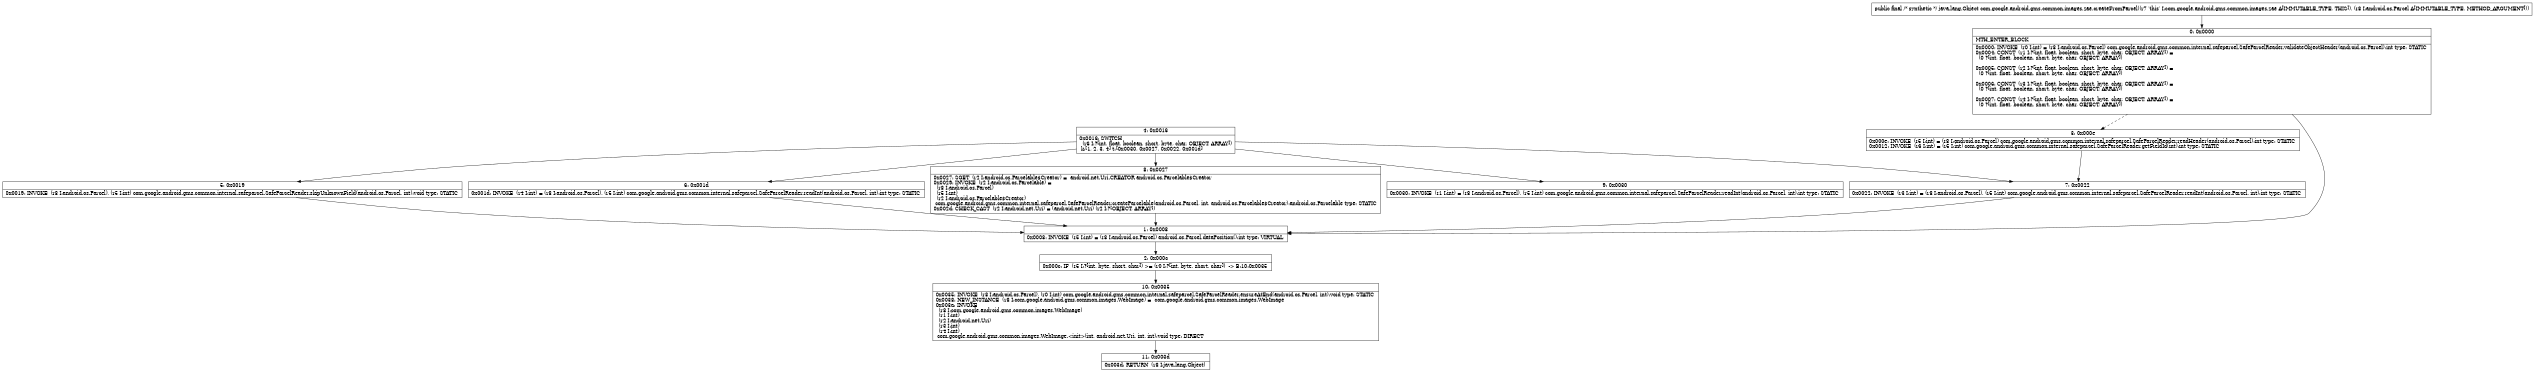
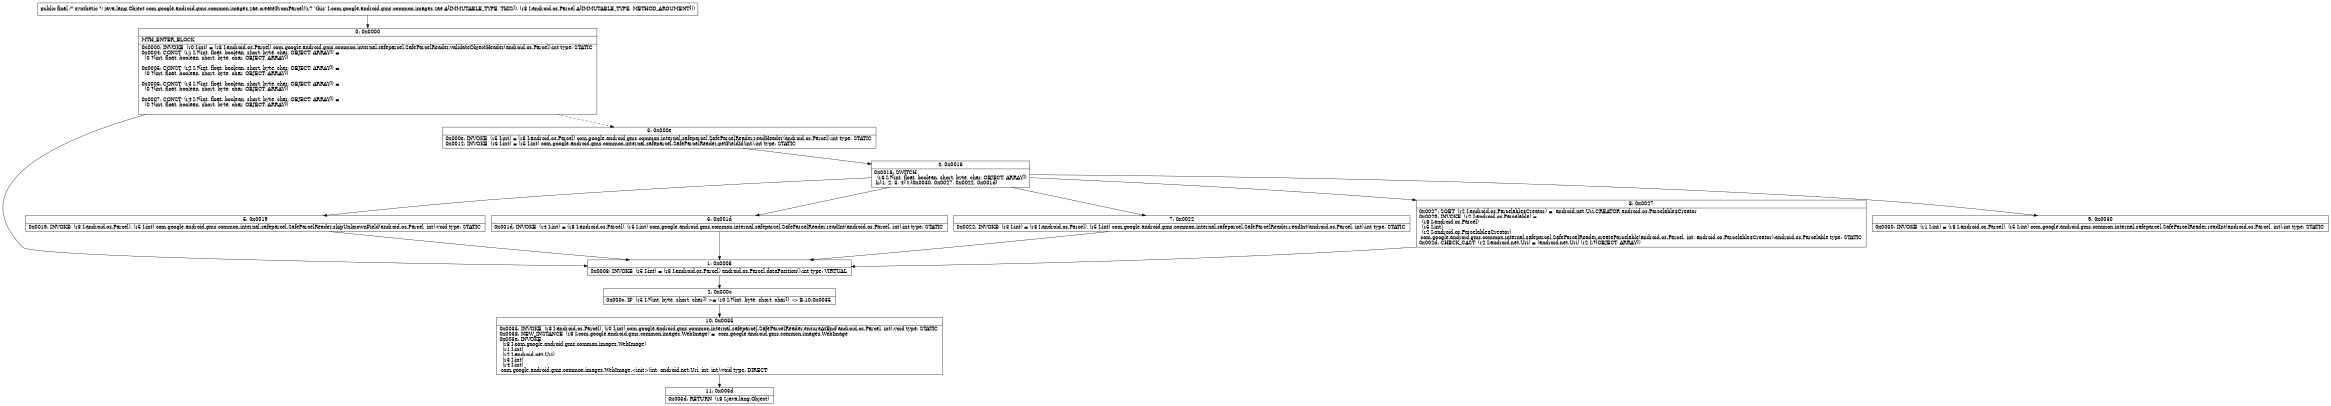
edge "3: 0x000e" -> "7: 0x0022": now "3: 0x000e" -> "4: 0x0016"
